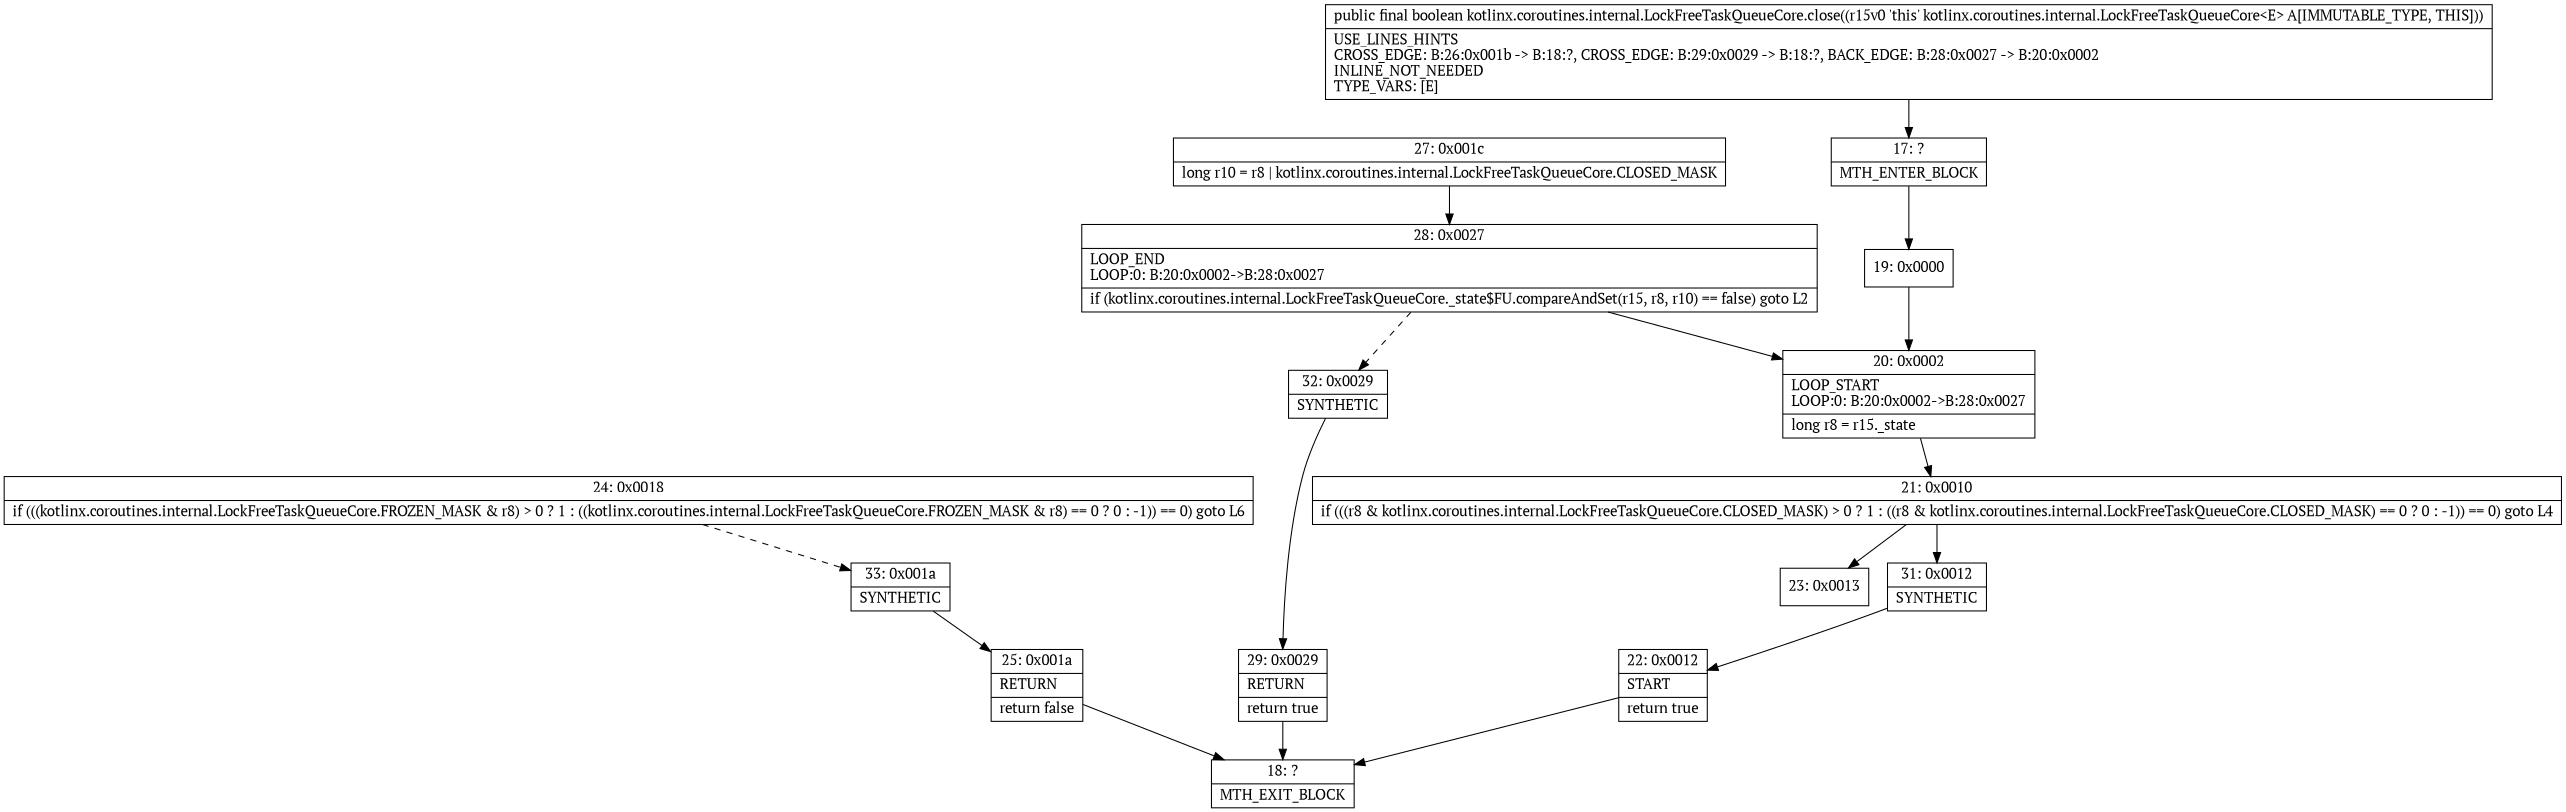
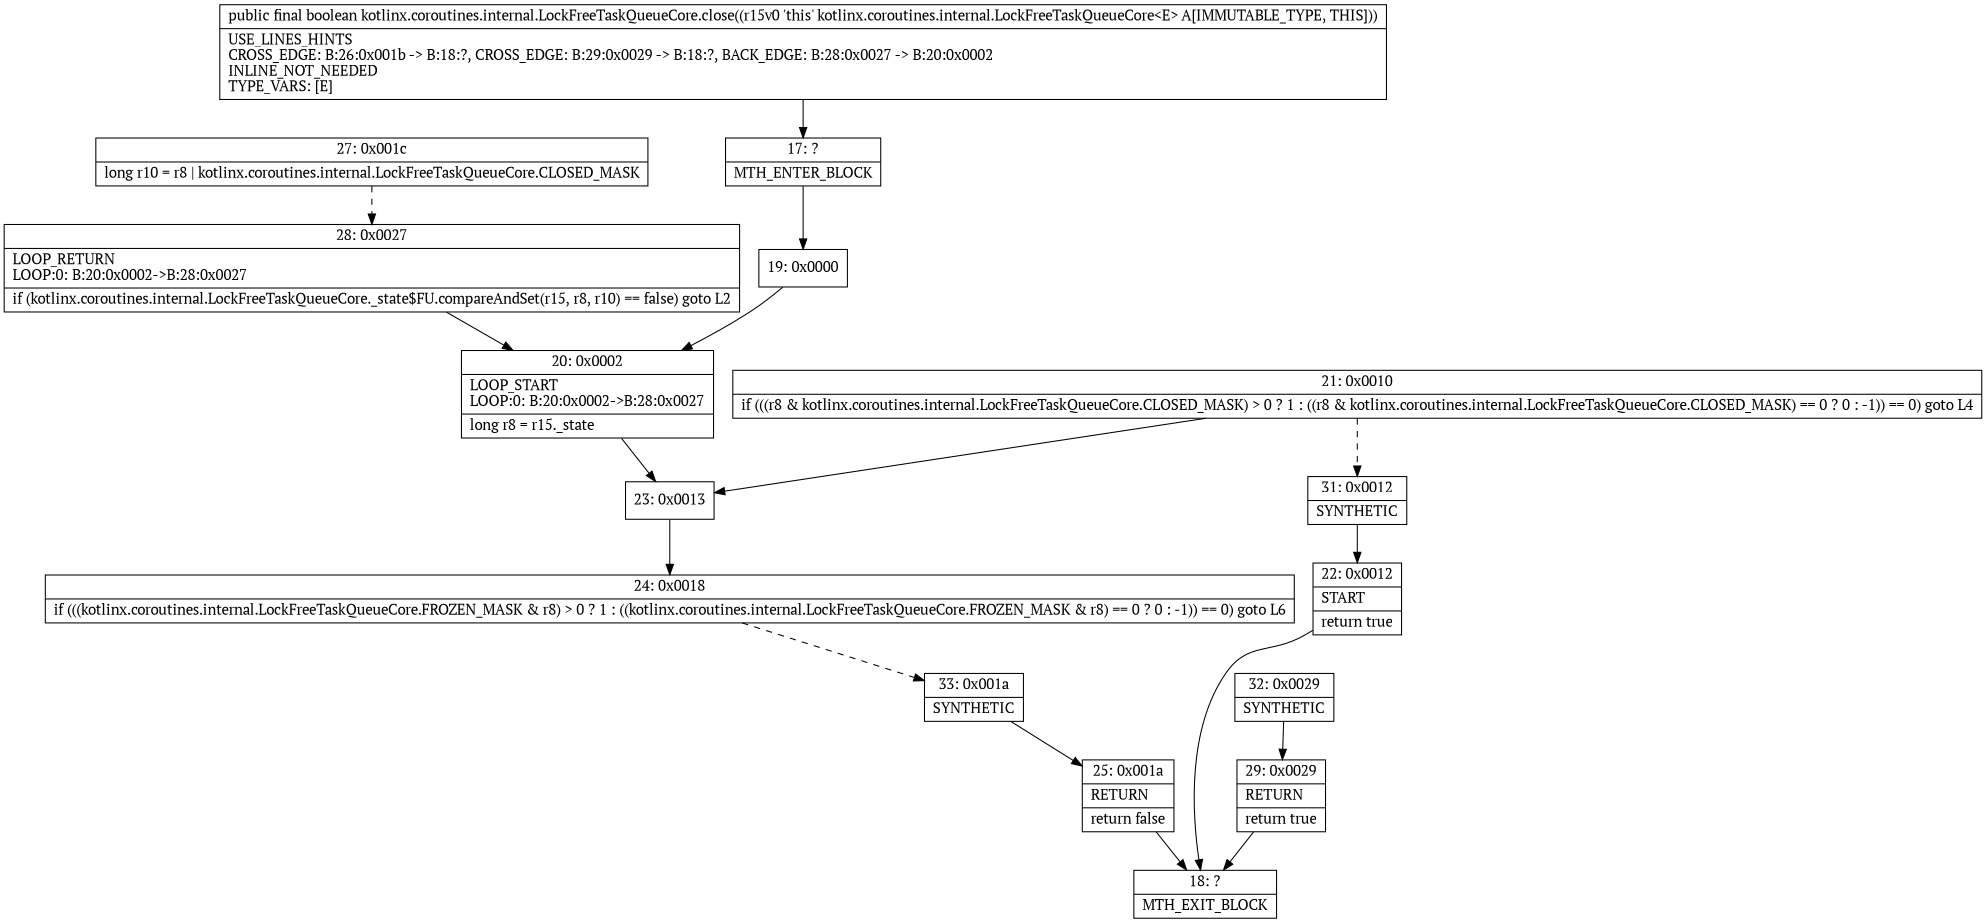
edge "27: 0x001c" -> "28: 0x0027": style solid -> dashed
node "28: 0x0027": text "LOOP_END" -> "LOOP_RETURN"
edge "28: 0x0027" -> "32: 0x0029": removed
edge "20: 0x0002" -> "21: 0x0010": now "20: 0x0002" -> "23: 0x0013"
edge "21: 0x0010" -> "31: 0x0012": style solid -> dashed
edge "23: 0x0013" -> "24: 0x0018": added
